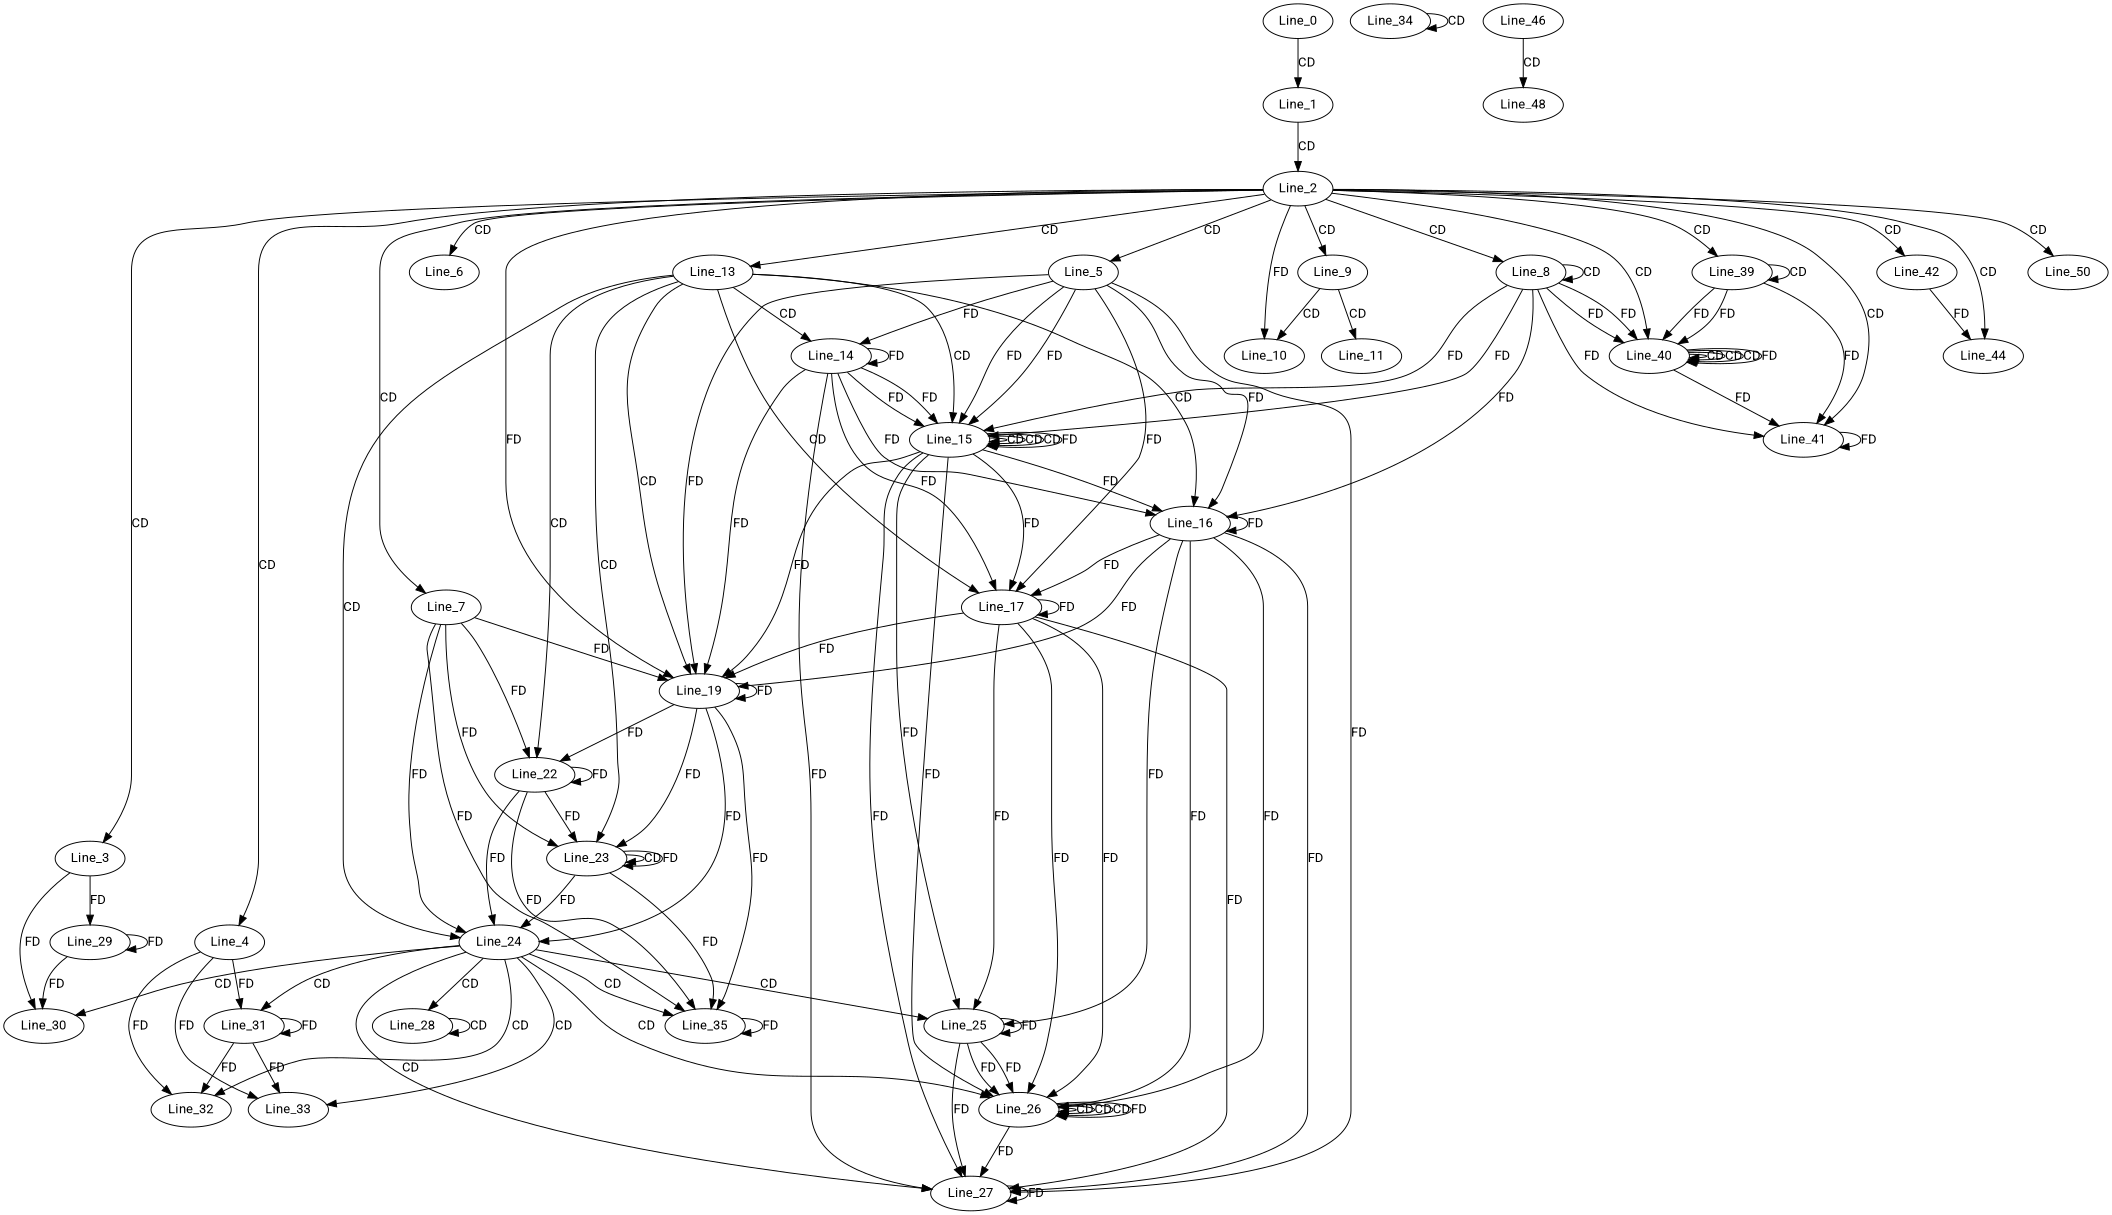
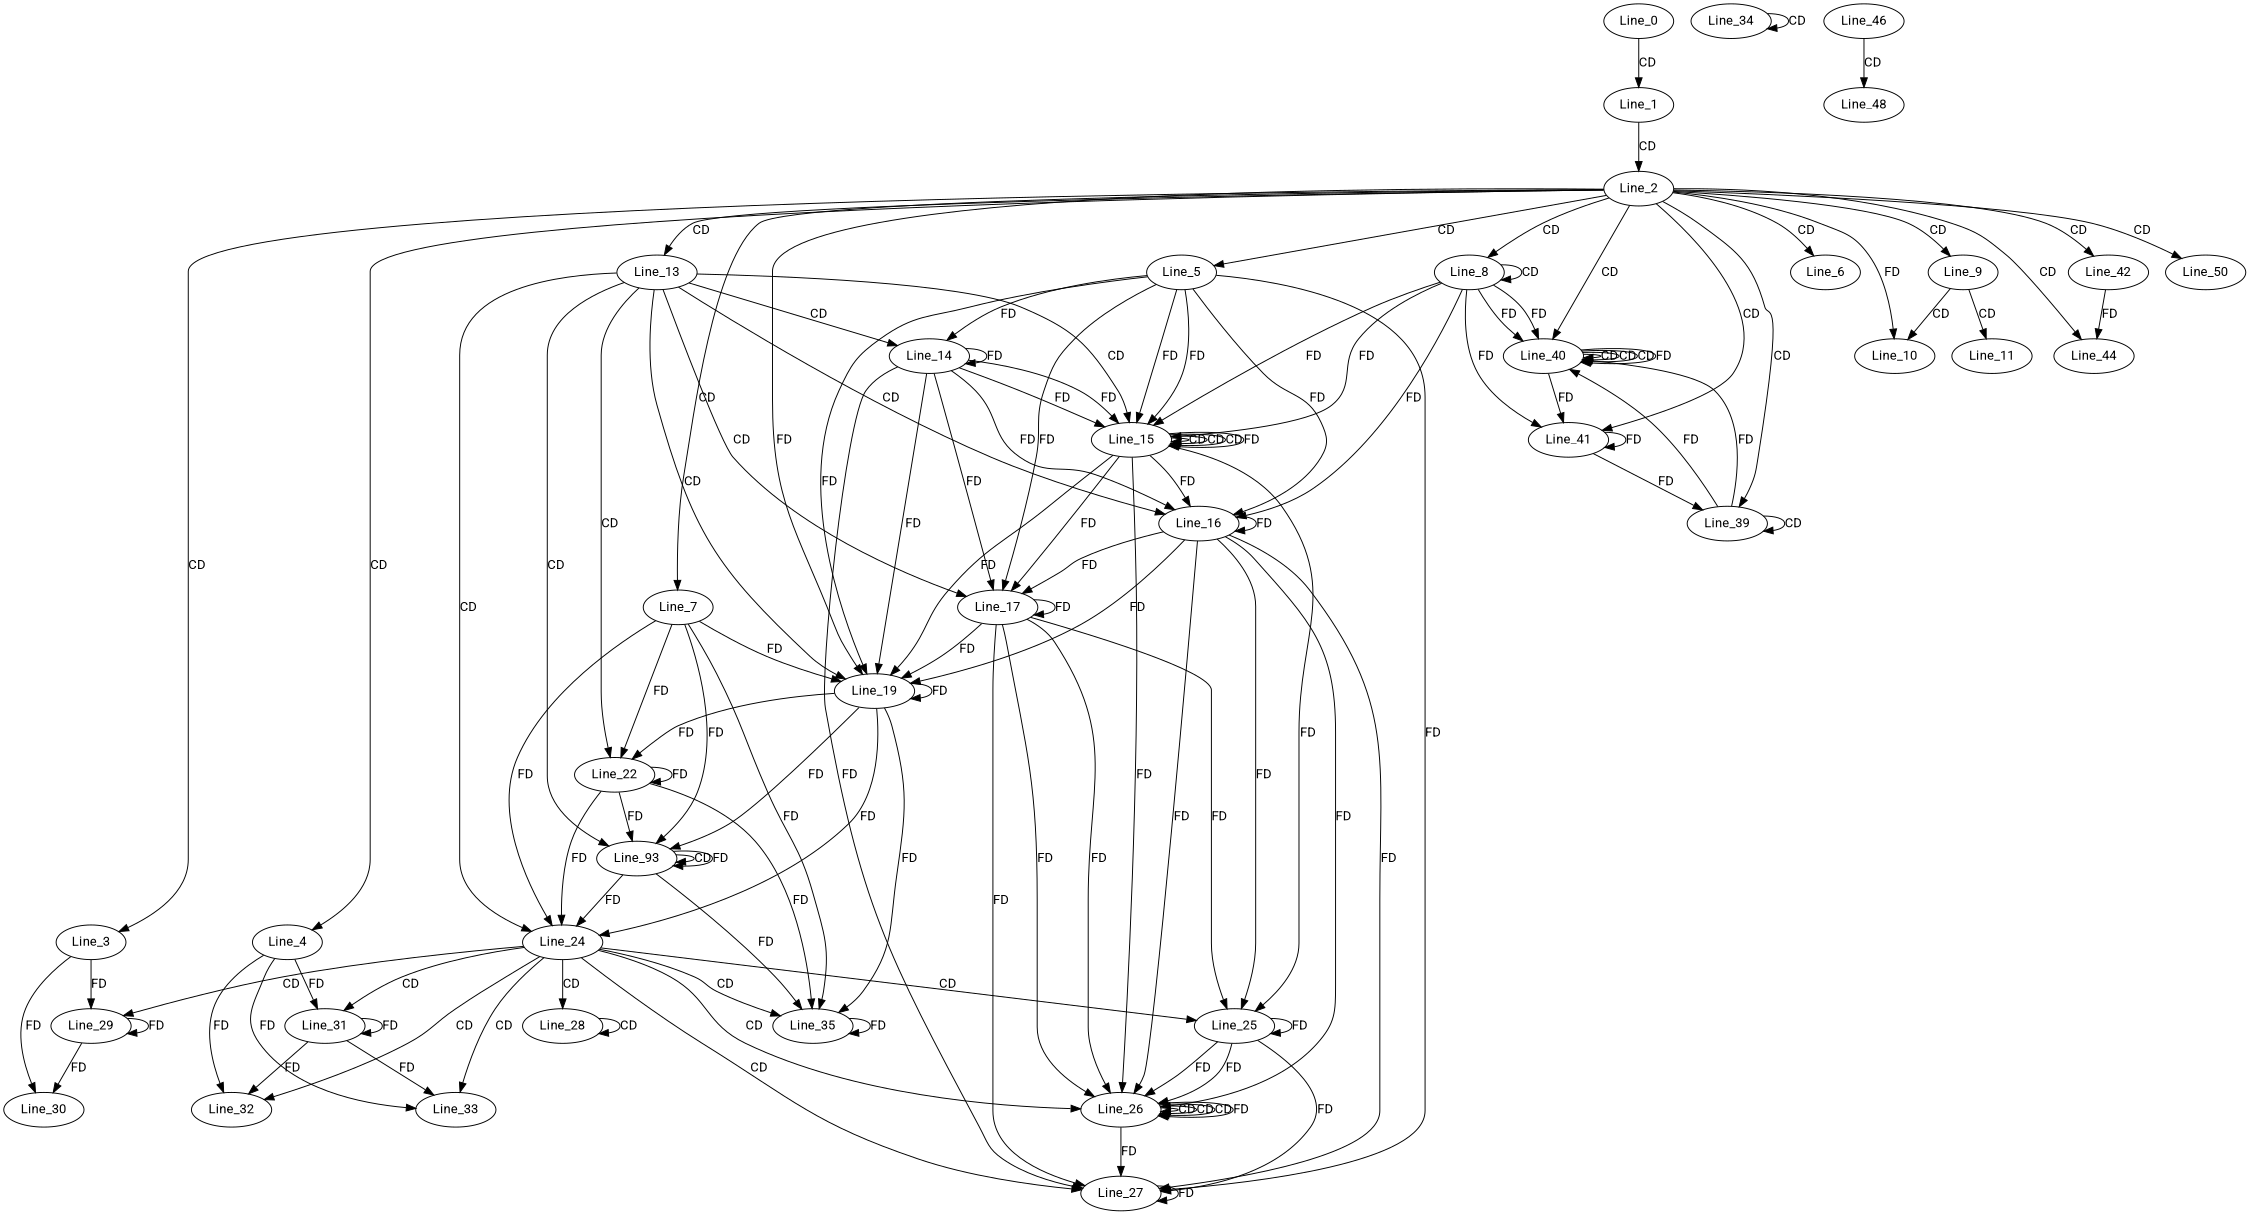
edge "Line_39" -> "Line_41": reversed
edge "Line_15" -> "Line_27": removed, label "FD"
node "Line_23": label "Line_23" -> "Line_93"
edge "Line_24" -> "Line_30": now "Line_24" -> "Line_29"
